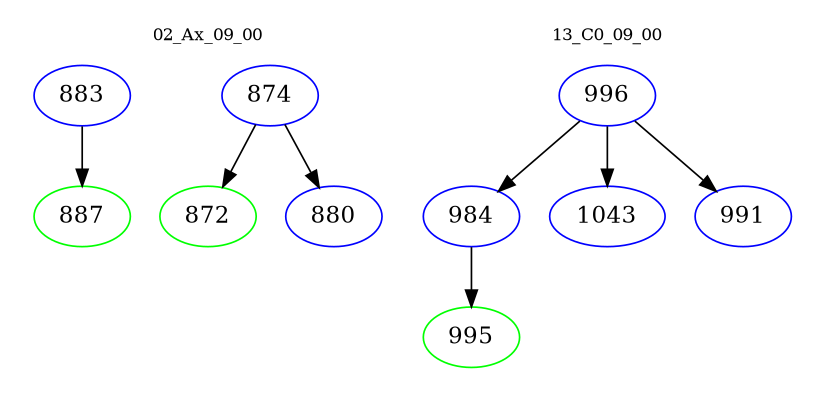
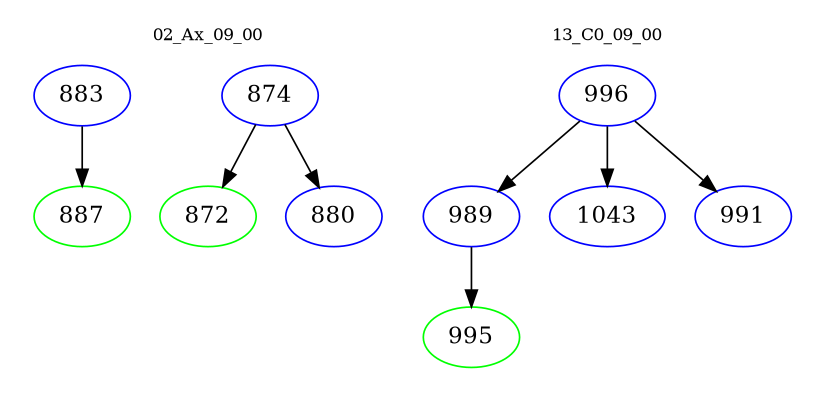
node "984": label "984" -> "989"
